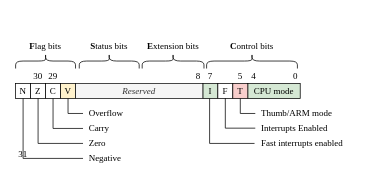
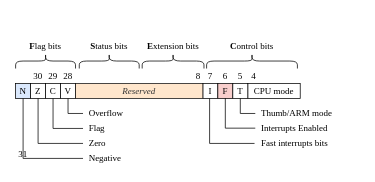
node "28": added
node "6": added
node "0": removed
node "N": fillcolor #ffffff -> #dae8fc
node "V": fillcolor #fff2cc -> #ffffff
node "Reserved": fillcolor #f5f5f5 -> #ffe6cc
node "I": fillcolor #d5e8d4 -> #ffffff
node "F": fillcolor #ffffff -> #f8cecc
node "T": fillcolor #f8cecc -> #ffffff
node "CPU mode": fillcolor #d5e8d4 -> #ffffff
node "Carry": label "Carry" -> "Flag"
node "Fast interrupts enabled": label "Fast interrupts enabled" -> "Fast interrupts bits"
